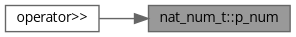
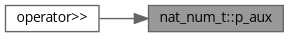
node "nat_num_t::p_num": label "nat_num_t::p_num" -> "nat_num_t::p_aux"
